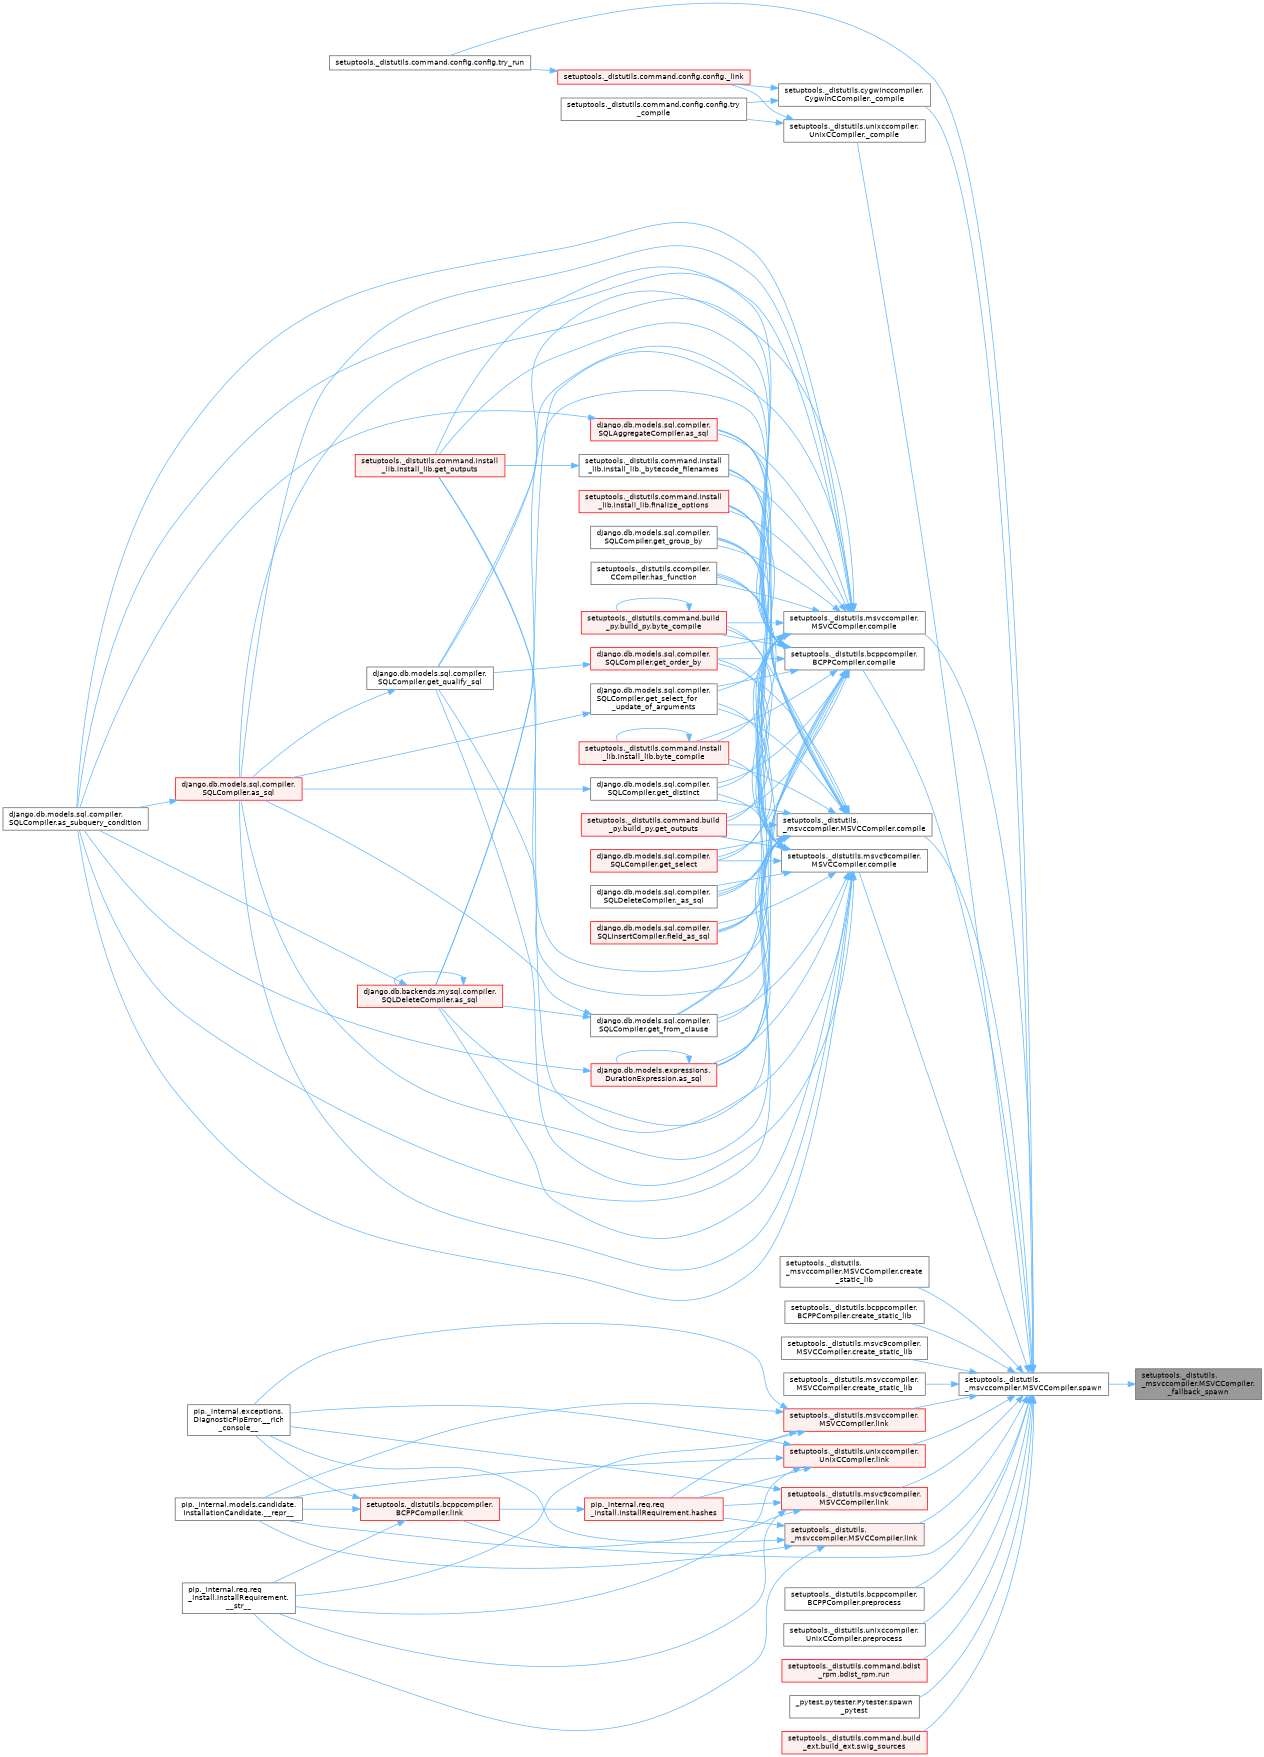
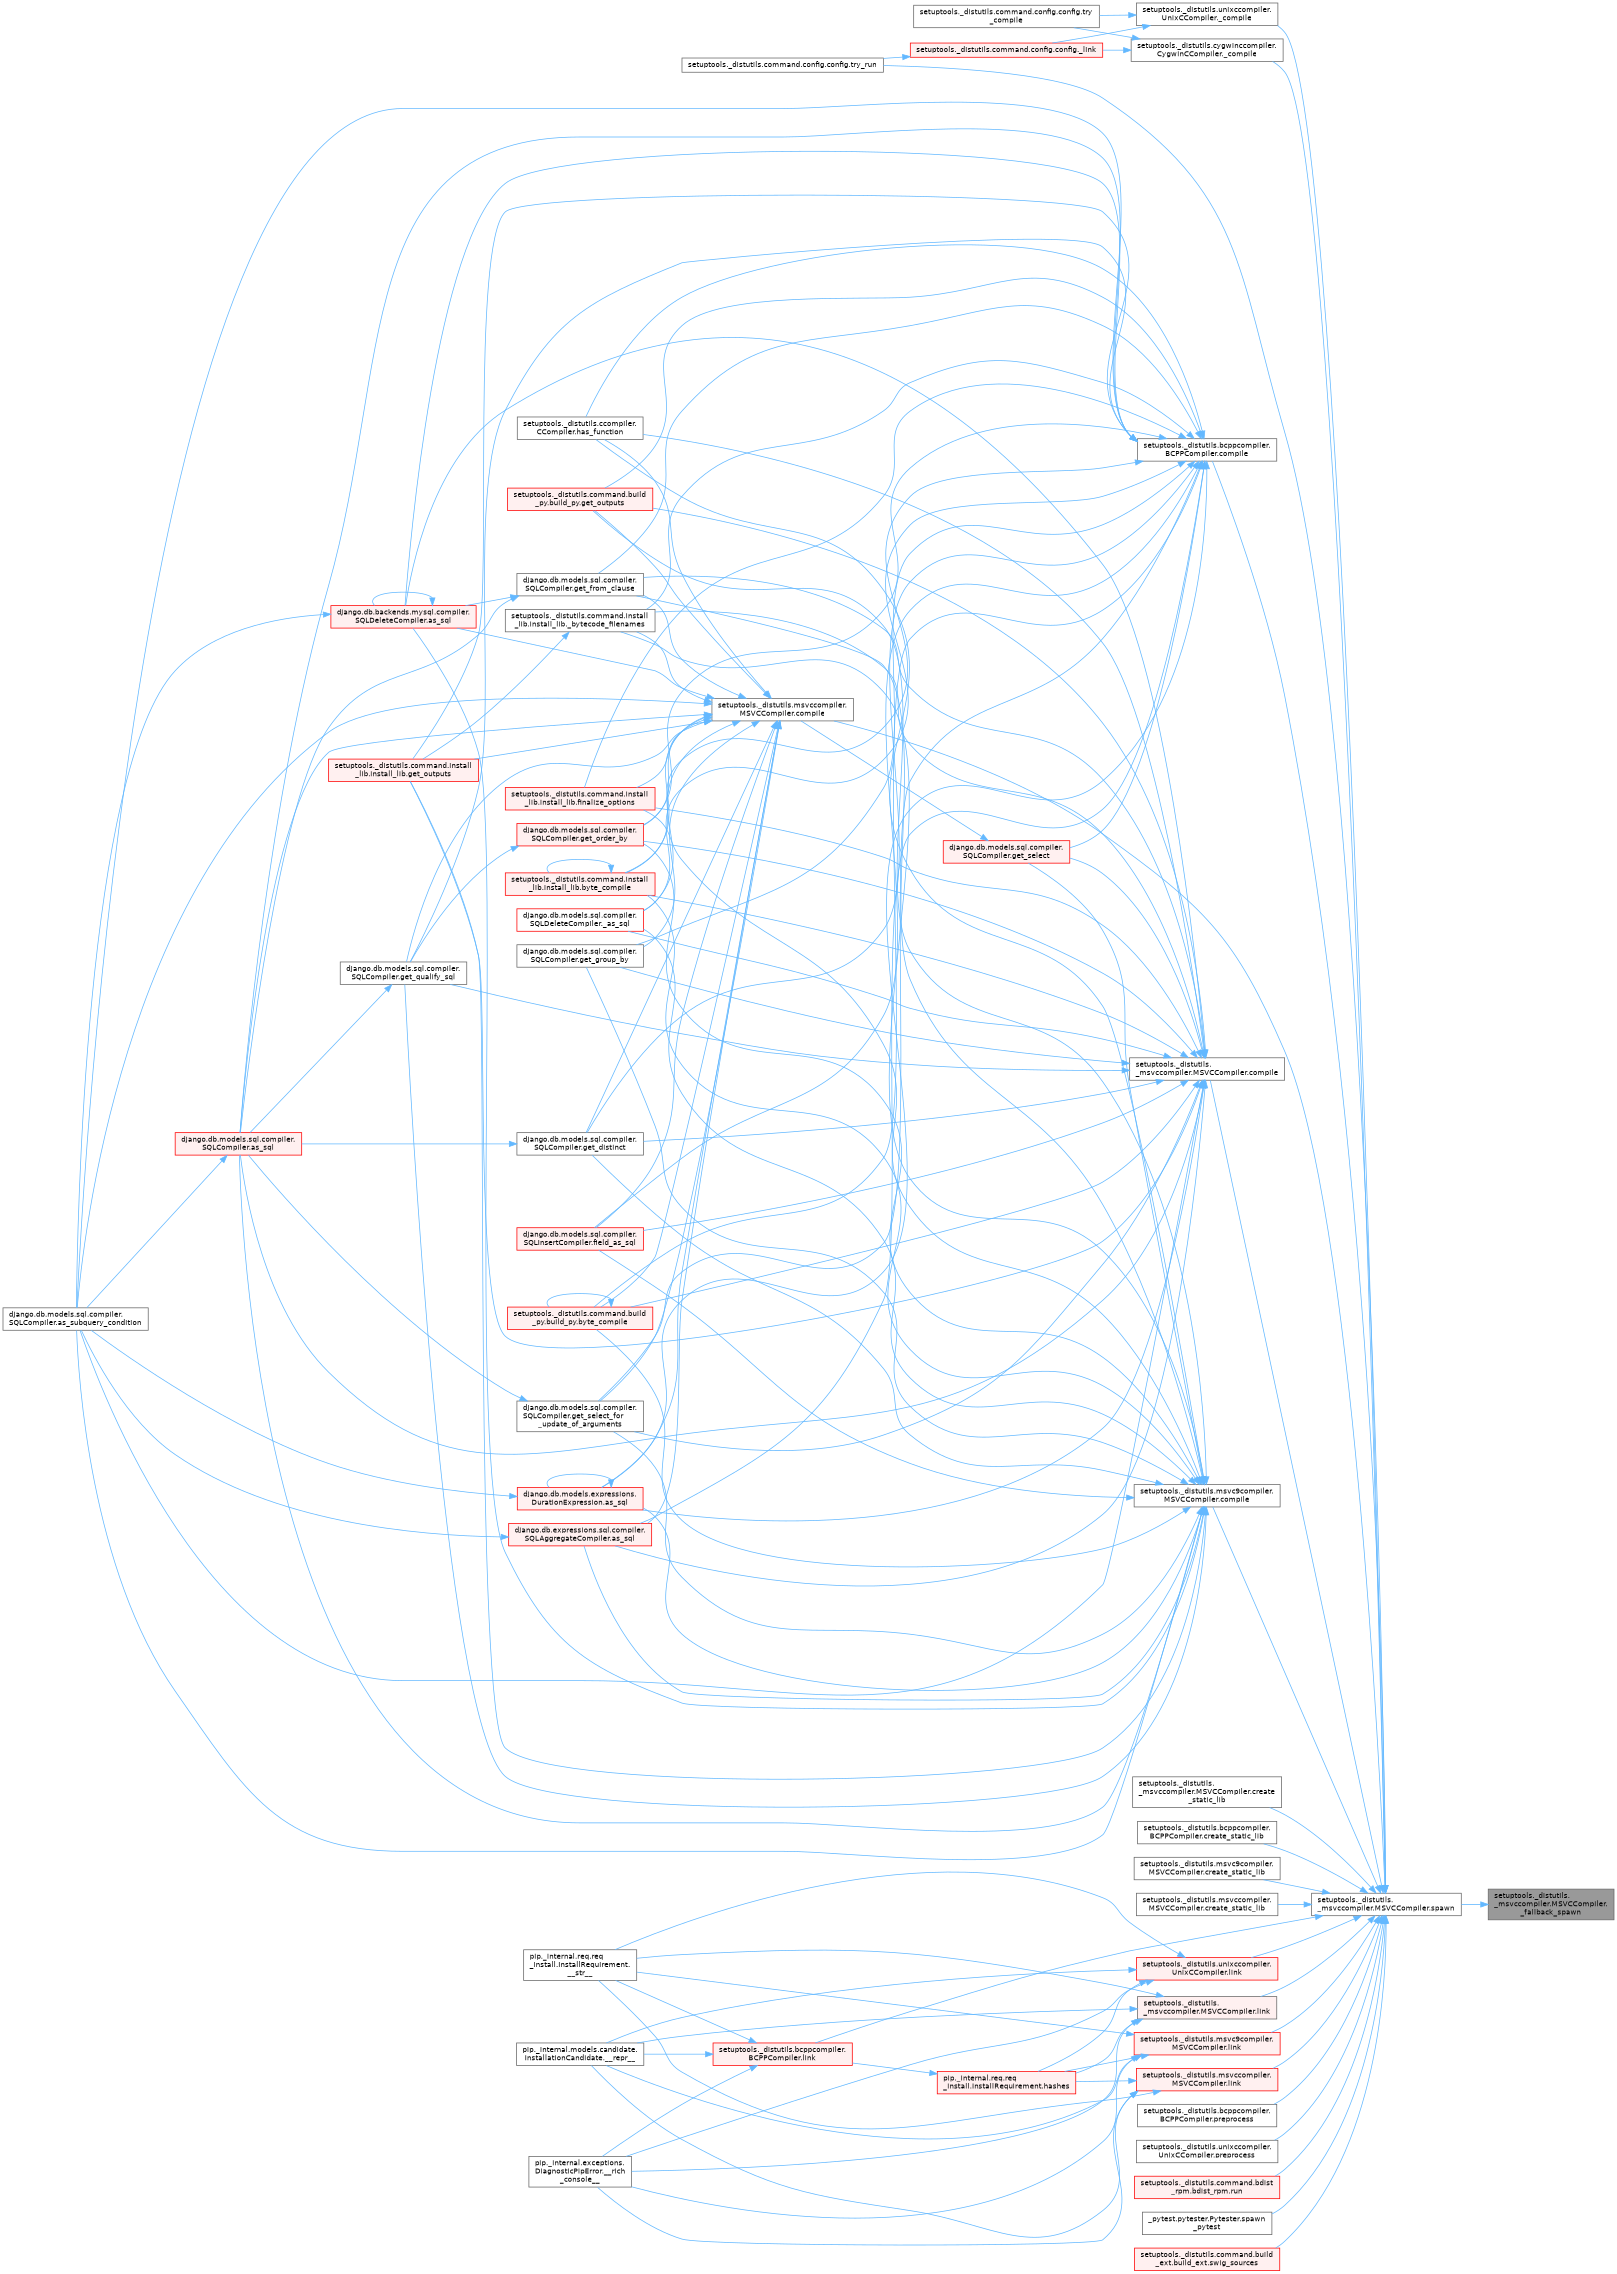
node "django.db.models.sql.compiler. SQLAggregateCompiler.as_sql": label "django.db.models.sql.compiler. SQLAggregateCompiler.as_sql" -> "django.db.expressions.sql.compiler. SQLAggregateCompiler.as_sql"
edge "django.db.models.sql.compiler. SQLCompiler.get_select" -> "setuptools._distutils.msvccompiler. MSVCCompiler.compile": reversed
node "django.db.models.sql.compiler. SQLDeleteCompiler._as_sql": color grey40 -> red
